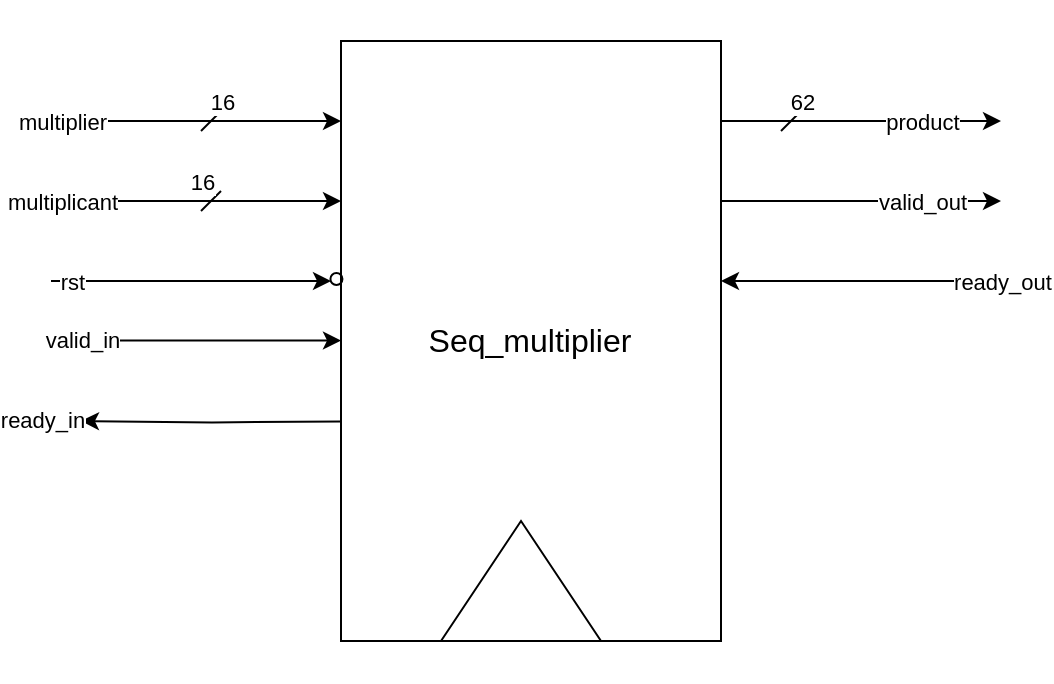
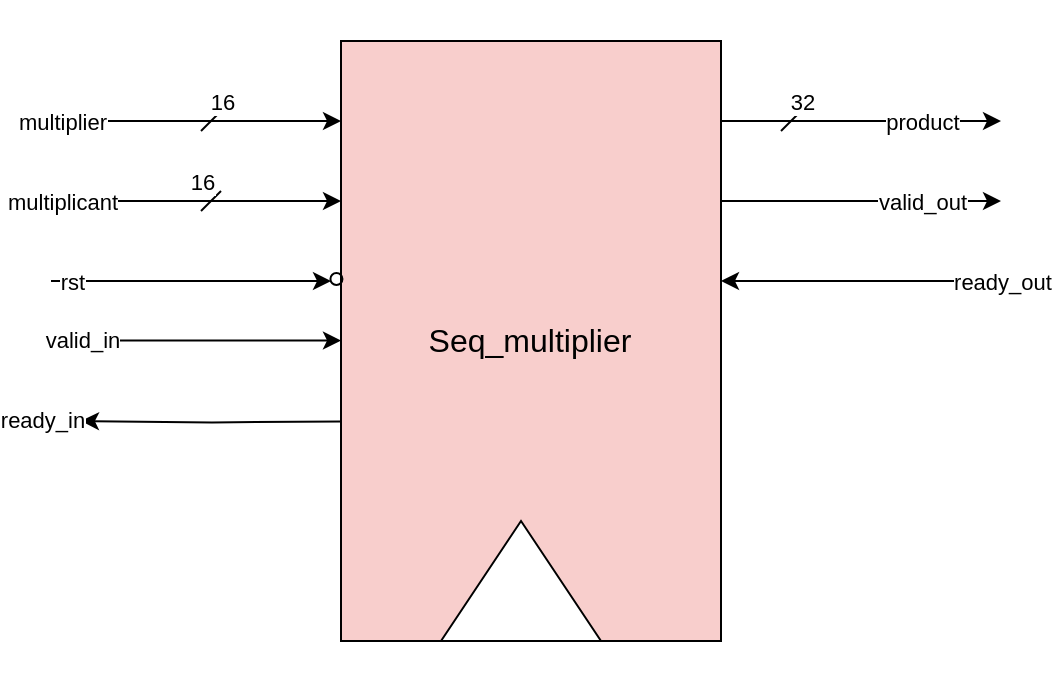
node "62": label "62" -> "32"
node "Seq_multiplier": fillcolor #ffffff -> #f8cecc
